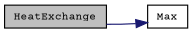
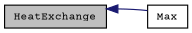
edge "HeatExchange" -> "Max": reversed
